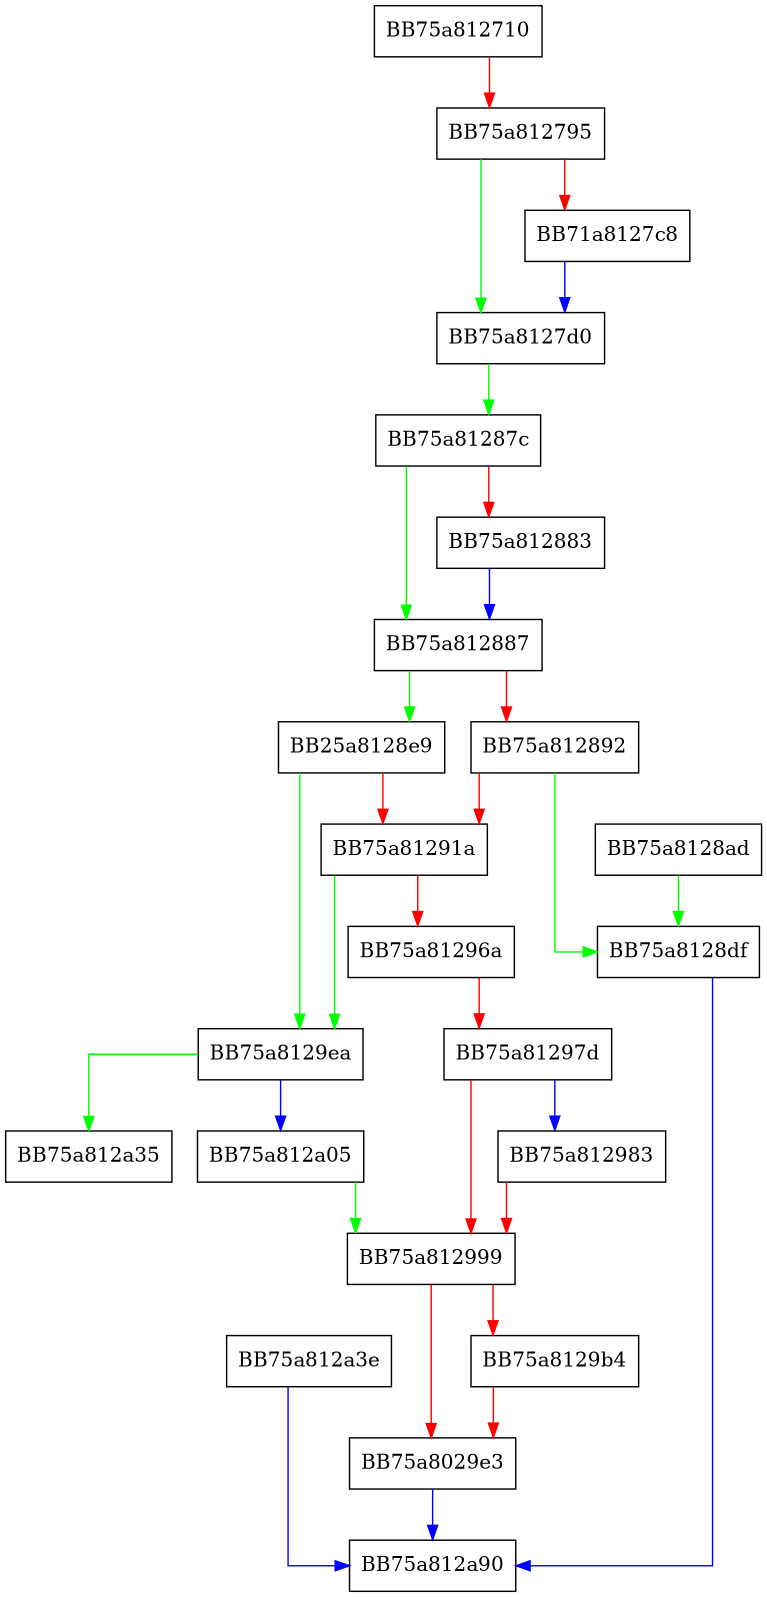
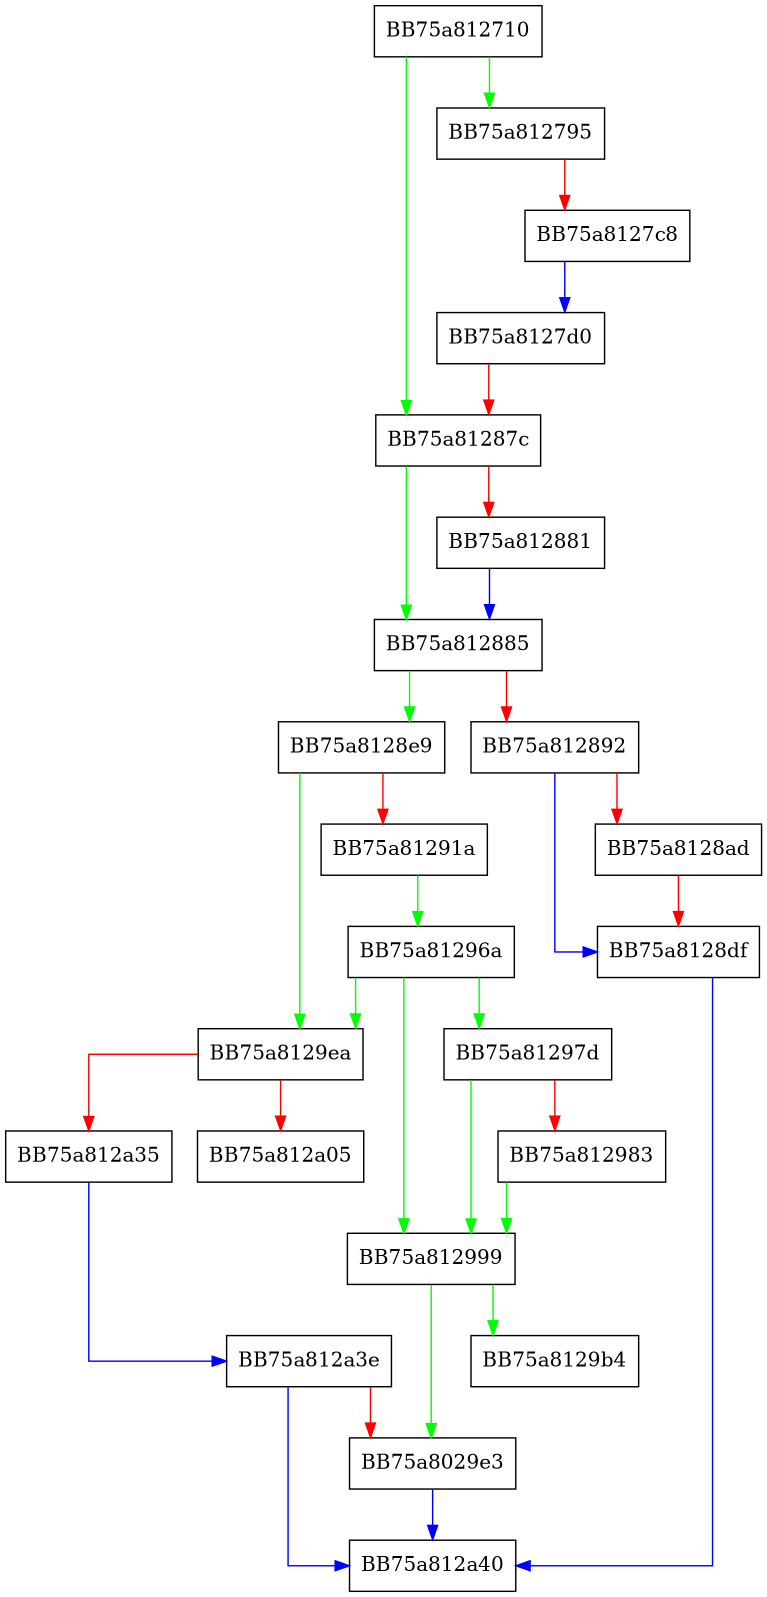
edge "BB75a812710" -> "BB75a812795": color red -> green
edge "BB75a812710" -> "BB75a81287c": added
edge "BB75a812795" -> "BB75a8127d0": removed
node "BB71a8127c8": label "BB71a8127c8" -> "BB75a8127c8"
edge "BB75a8127d0" -> "BB75a81287c": color green -> red
node "BB75a812883": label "BB75a812883" -> "BB75a812881"
node "BB75a812887": label "BB75a812887" -> "BB75a812885"
node "BB25a8128e9": label "BB25a8128e9" -> "BB75a8128e9"
edge "BB75a812892" -> "BB75a81291a": now "BB75a812892" -> "BB75a8128ad"
edge "BB75a812892" -> "BB75a8128df": color green -> blue
edge "BB75a81291a" -> "BB75a81296a": color red -> green
edge "BB75a8128ad" -> "BB75a8128df": color green -> red
edge "BB75a81291a" -> "BB75a8129ea": now "BB75a81296a" -> "BB75a8129ea"
edge "BB75a81296a" -> "BB75a81297d": color red -> green
edge "BB75a8129ea" -> "BB75a812a35": color green -> red
edge "BB75a8129ea" -> "BB75a812a05": color blue -> red
edge "BB75a81297d" -> "BB75a812983": color blue -> red
edge "BB75a81297d" -> "BB75a812999": color red -> green
edge "BB75a812a05" -> "BB75a812999": now "BB75a81296a" -> "BB75a812999"
edge "BB75a812983" -> "BB75a812999": color red -> green
edge "BB75a812999" -> "BB75a8129b4": color red -> green
edge "BB75a812a35" -> "BB75a812a3e": added
edge "BB75a812999" -> "BB75a8029e3": color red -> green
edge "BB75a8129b4" -> "BB75a8029e3": now "BB75a812a3e" -> "BB75a8029e3"
node "BB75a812a90": label "BB75a812a90" -> "BB75a812a40"
